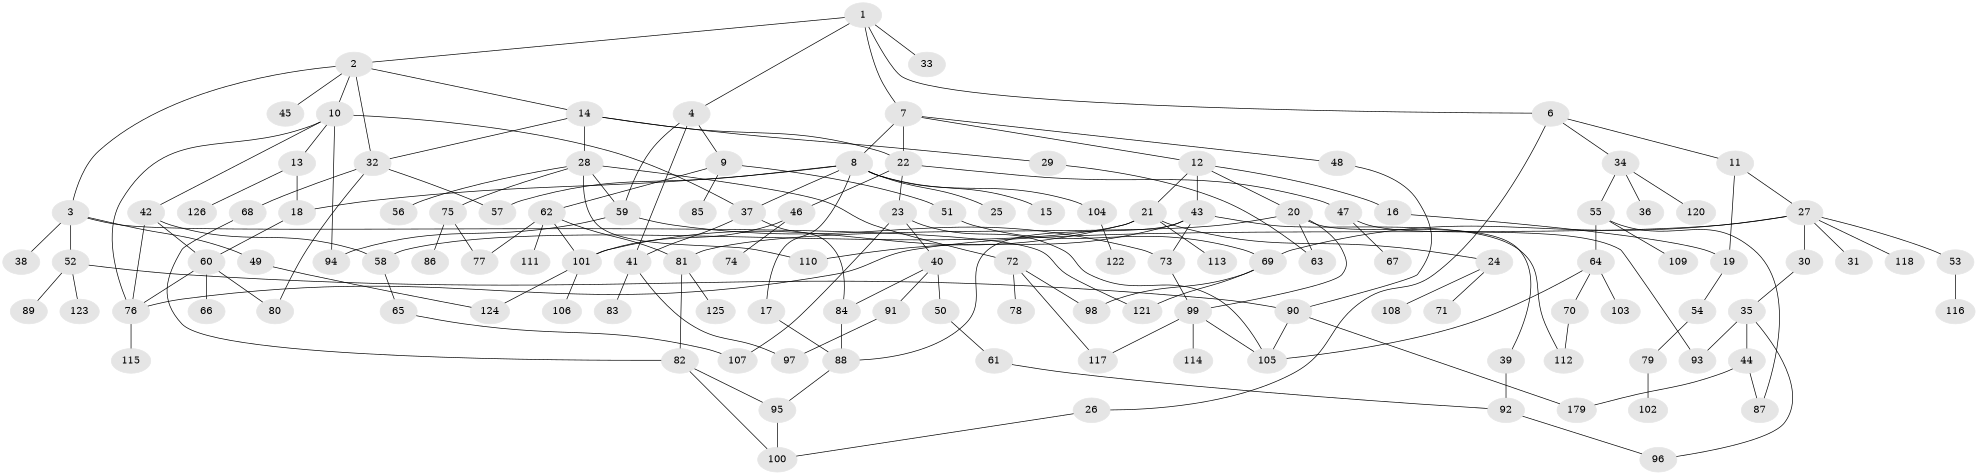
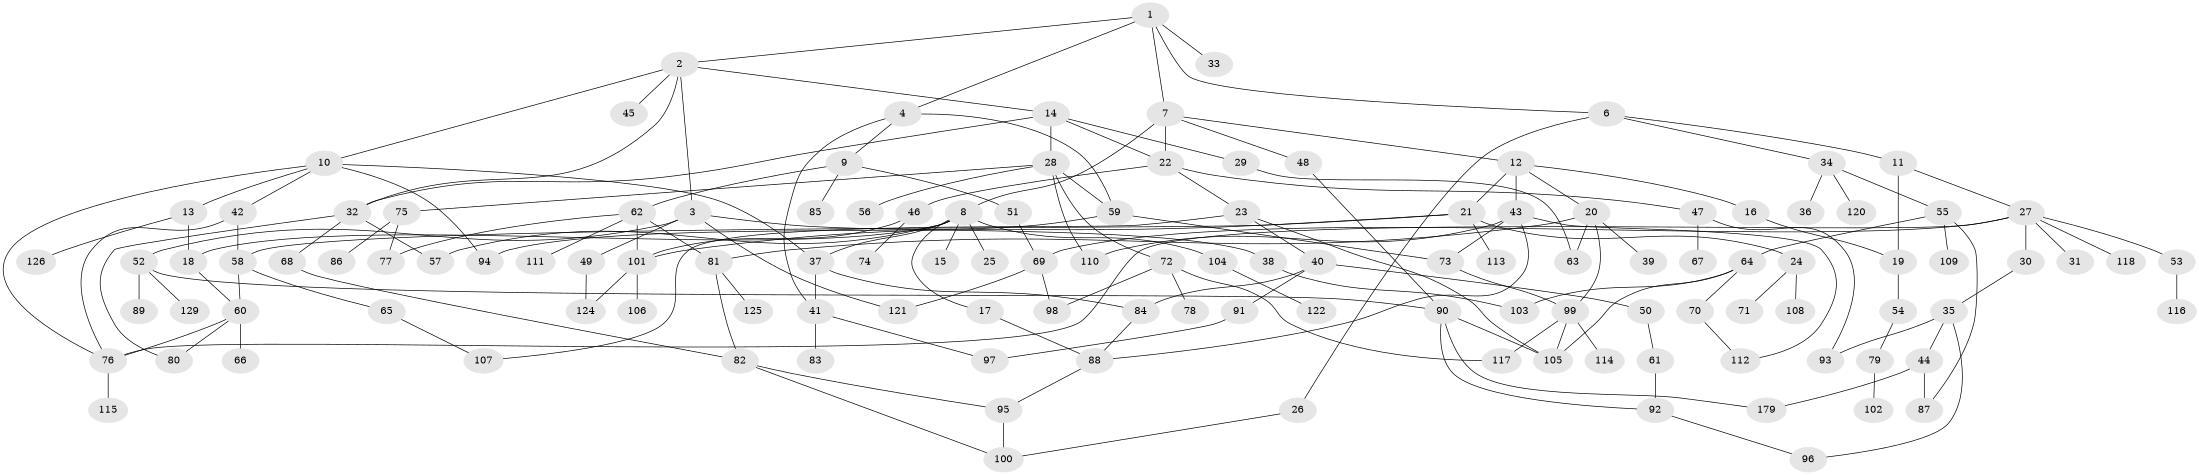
edge "42" -- "60": now "58" -- "60"
edge "38" -- "103": added
node "123": label "123" -> "129"
edge "39" -- "92": now "90" -- "92"
